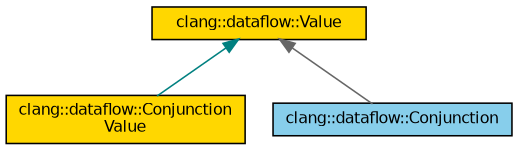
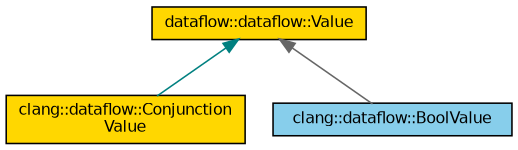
node "clang::dataflow::Value": label "clang::dataflow::Value" -> "dataflow::dataflow::Value"
node "clang::dataflow::Conjunction": label "clang::dataflow::Conjunction" -> "clang::dataflow::BoolValue"
